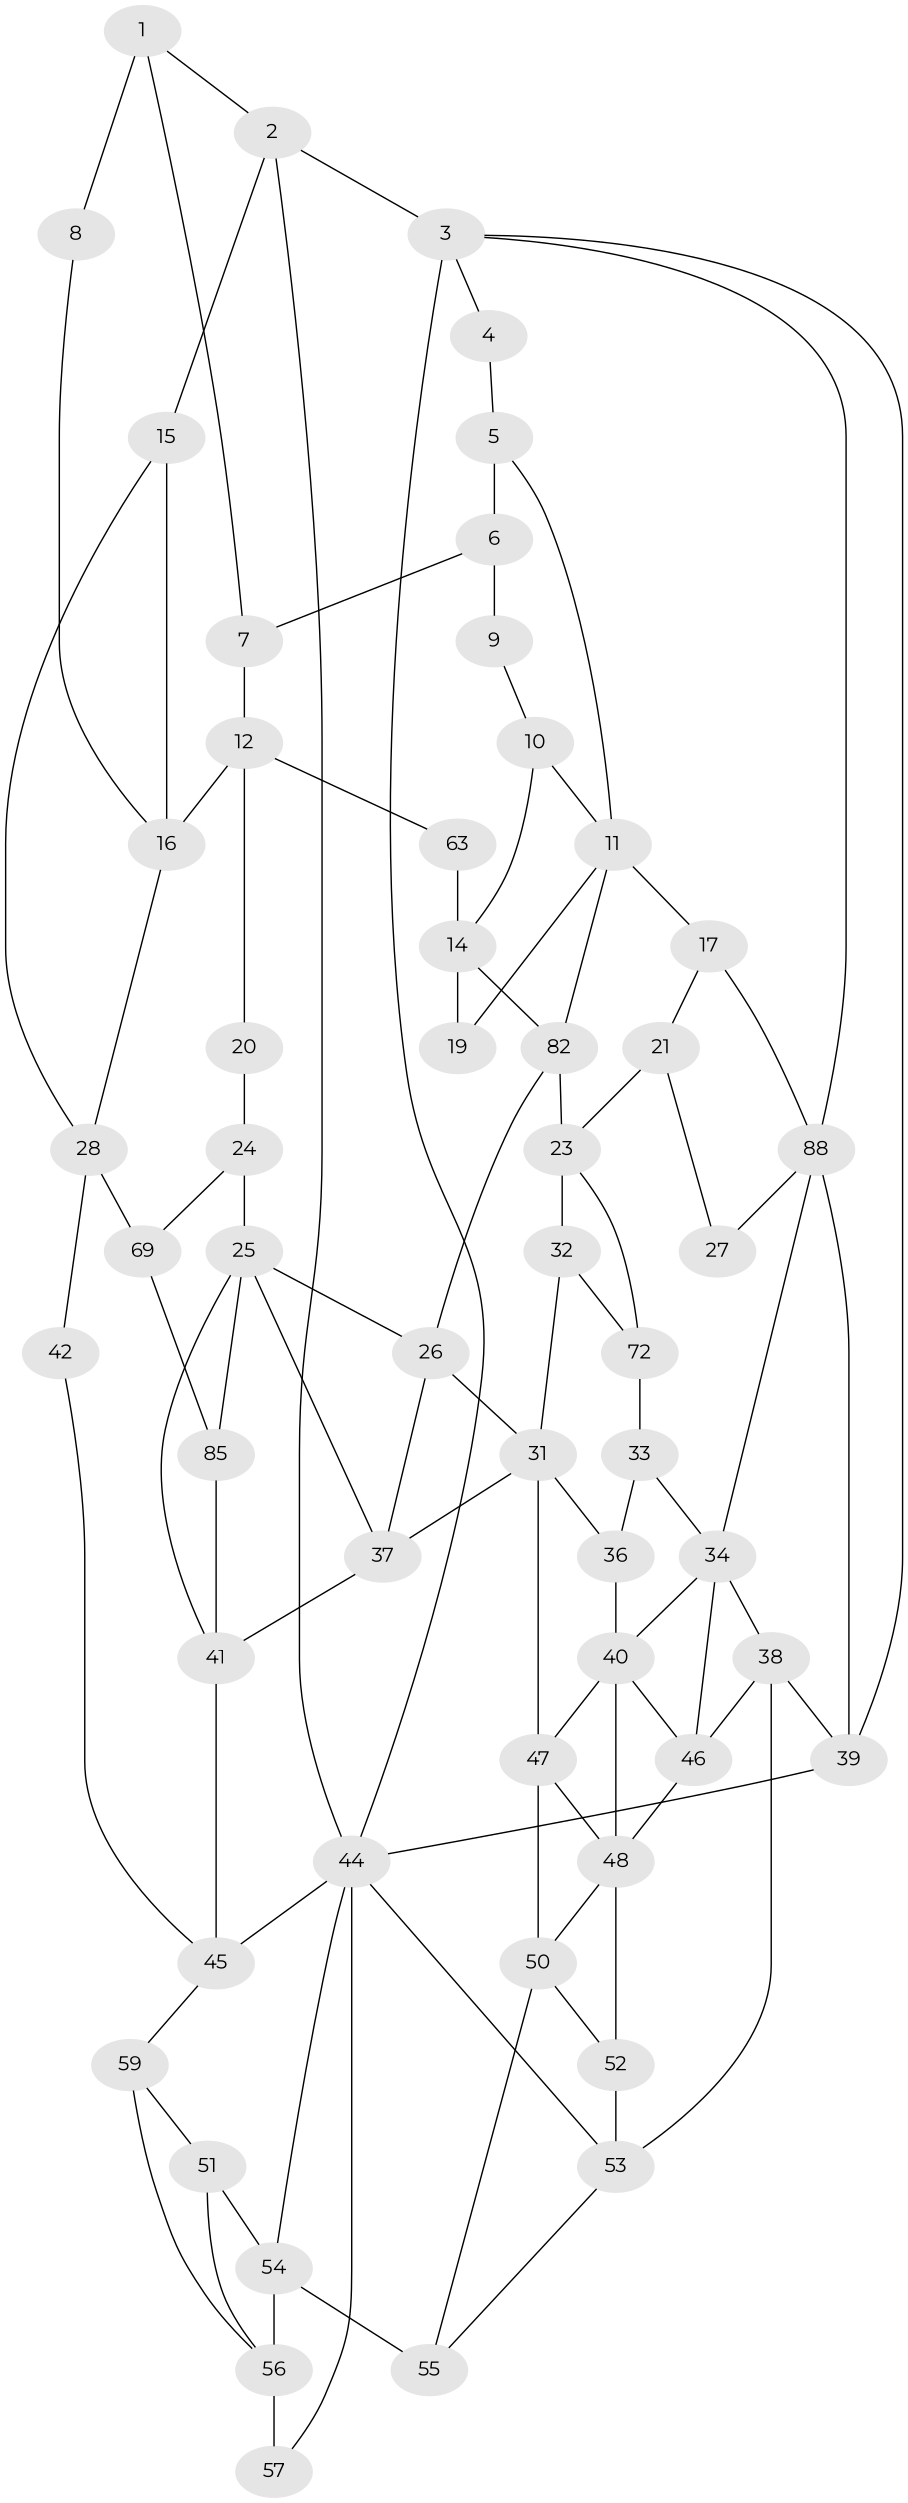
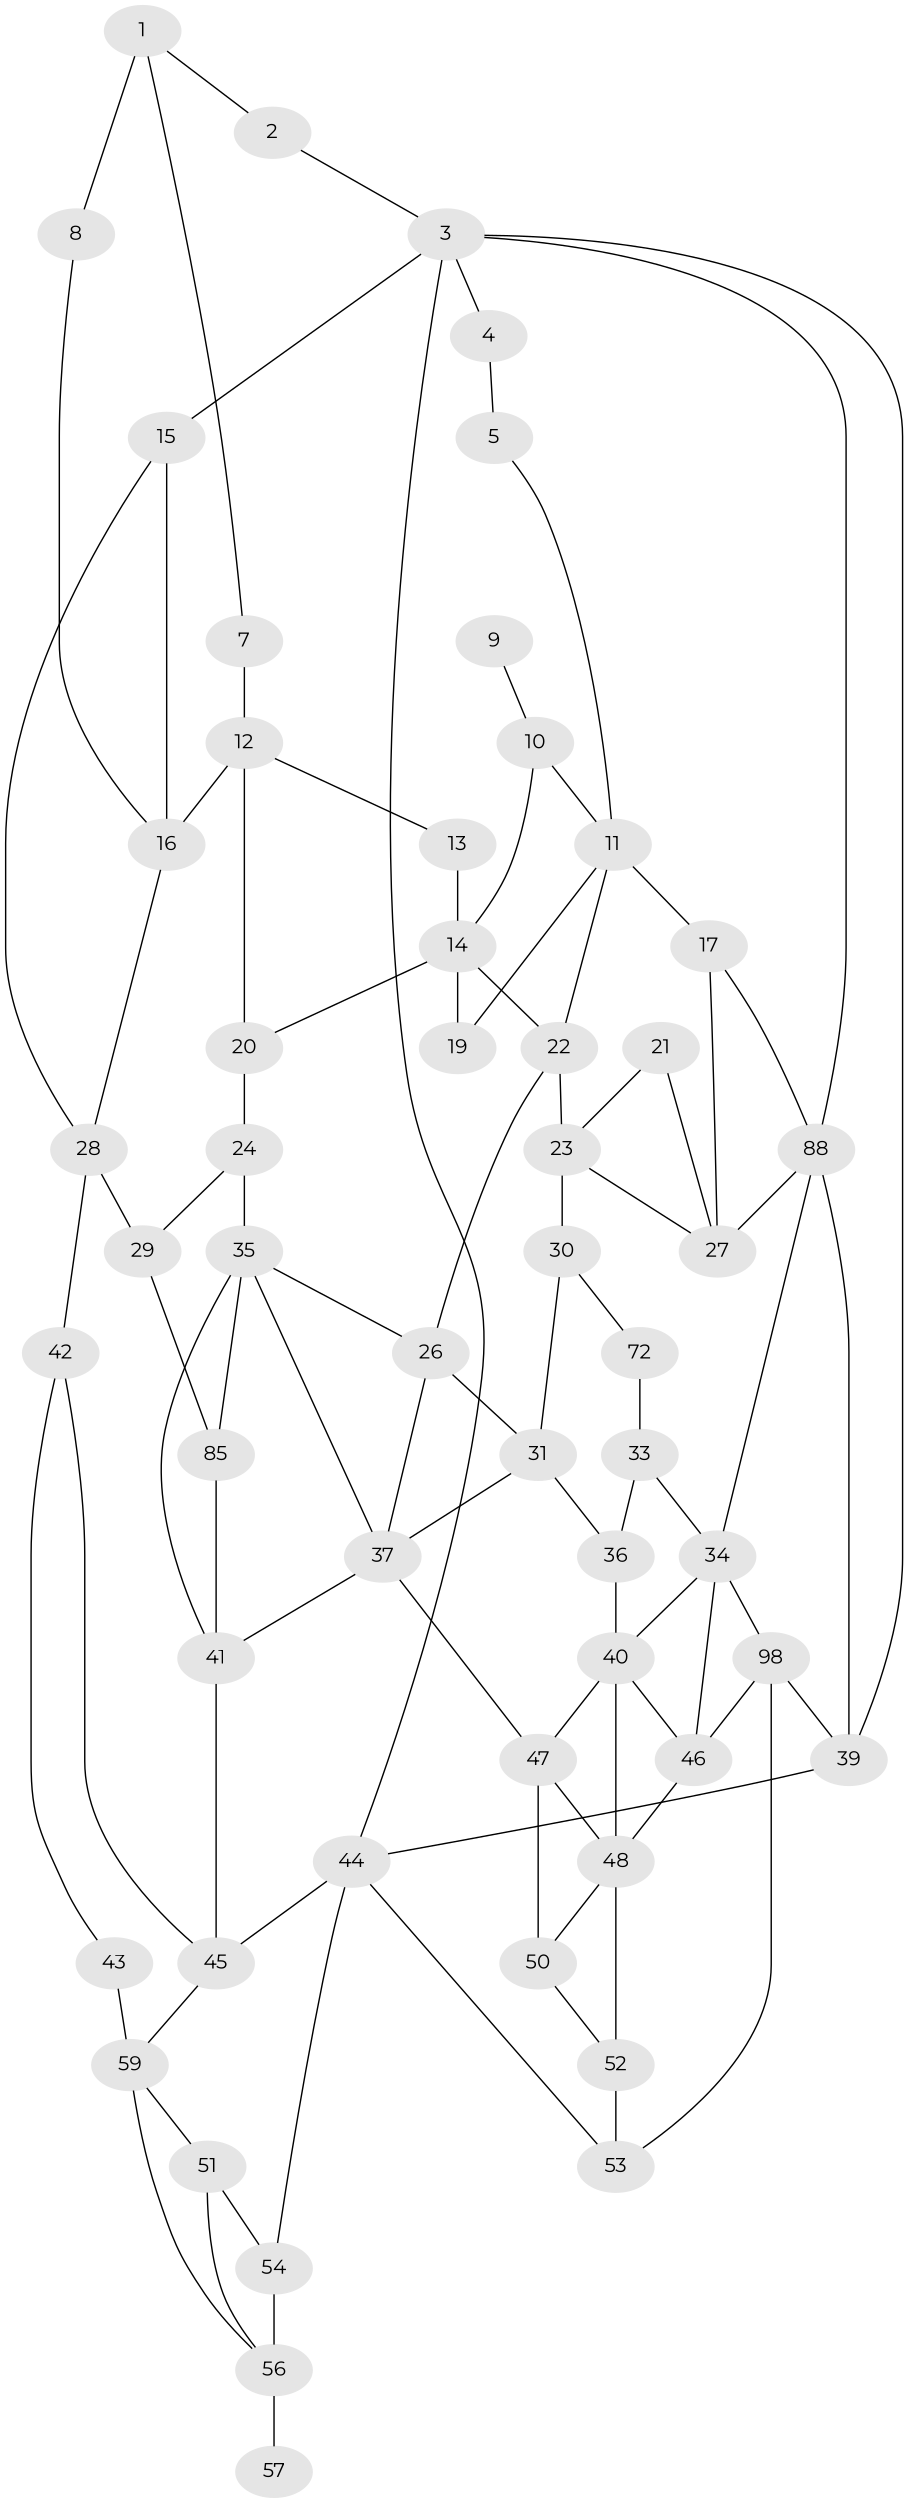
edge "2" -- "15": now "3" -- "15"
node "6": removed
node "63": label "63" -> "13"
edge "14" -- "20": added
edge "17" -- "21": now "17" -- "27"
edge "2" -- "44": removed
node "82": label "82" -> "22"
edge "23" -- "72": now "23" -- "27"
node "69": label "69" -> "29"
node "25": label "25" -> "35"
node "32": label "32" -> "30"
edge "31" -- "47": now "37" -- "47"
node "38": label "38" -> "98"
node "43": added
edge "44" -- "57": removed
node "55": removed
